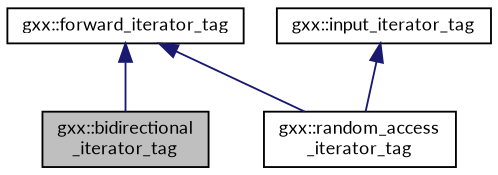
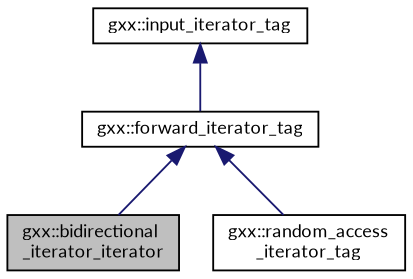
edge "gxx::random_access _iterator_tag" -> "gxx::input_iterator_tag": now "gxx::forward_iterator_tag" -> "gxx::input_iterator_tag"
node "gxx::bidirectional _iterator_tag": label "gxx::bidirectional _iterator_tag" -> "gxx::bidirectional _iterator_iterator"
